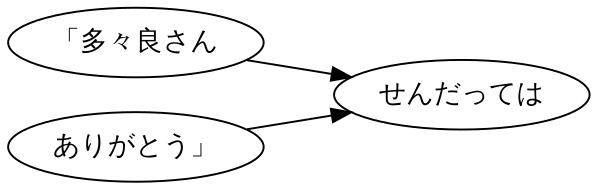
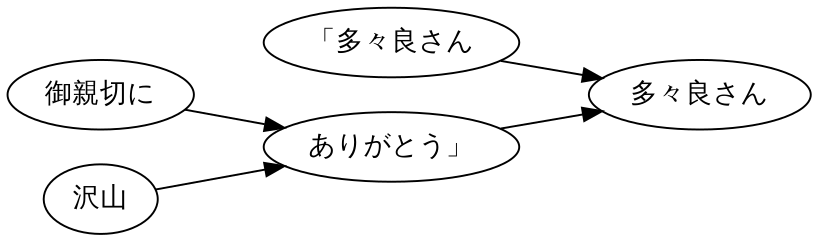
node "御親切に": added
node "せんだっては": label "せんだっては" -> "多々良さん"
node "沢山": added
